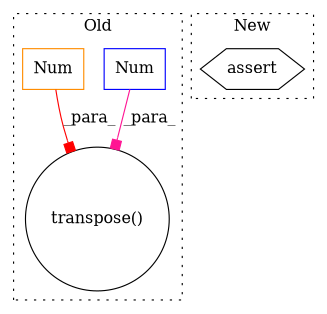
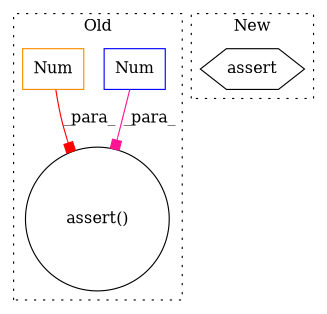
node "transpose()": label "transpose()" -> "assert()"
